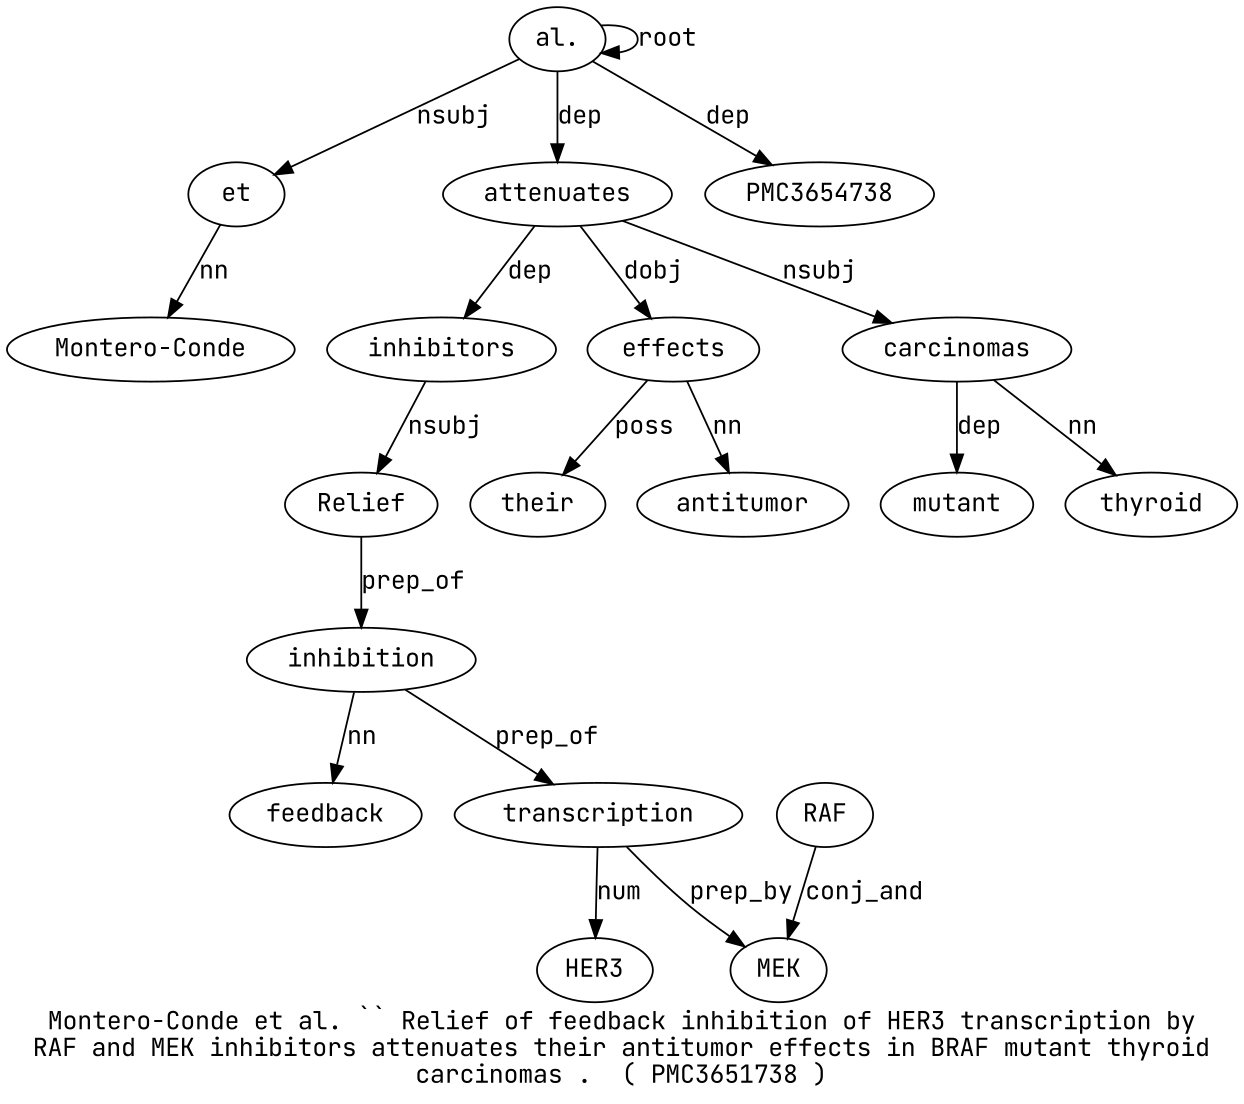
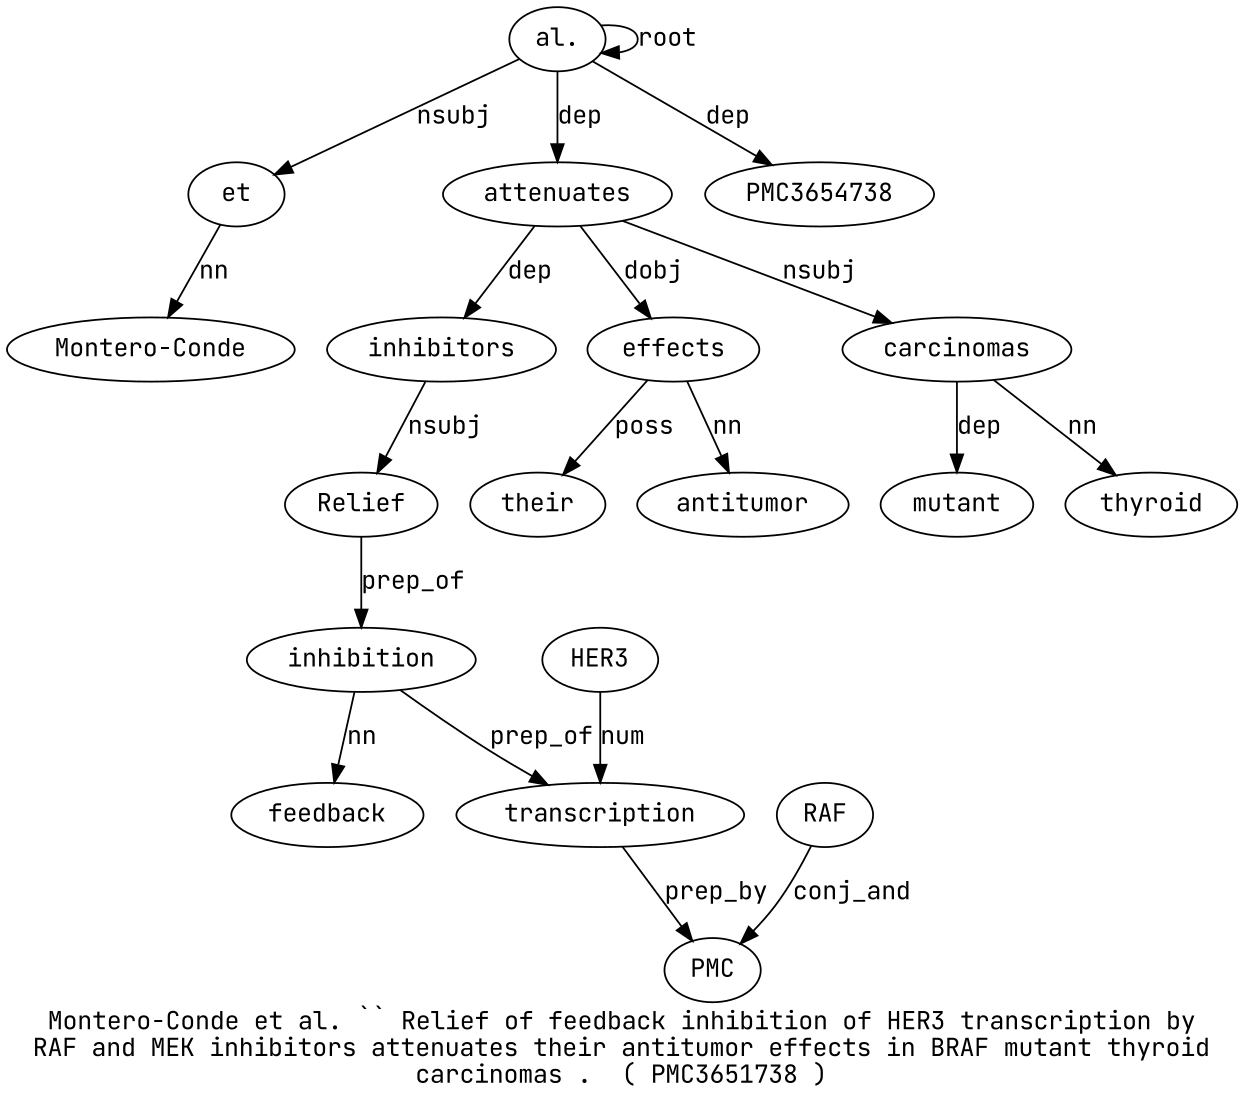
edge "transcription" -> "HER3": reversed
node "MEK": label "MEK" -> "PMC"
